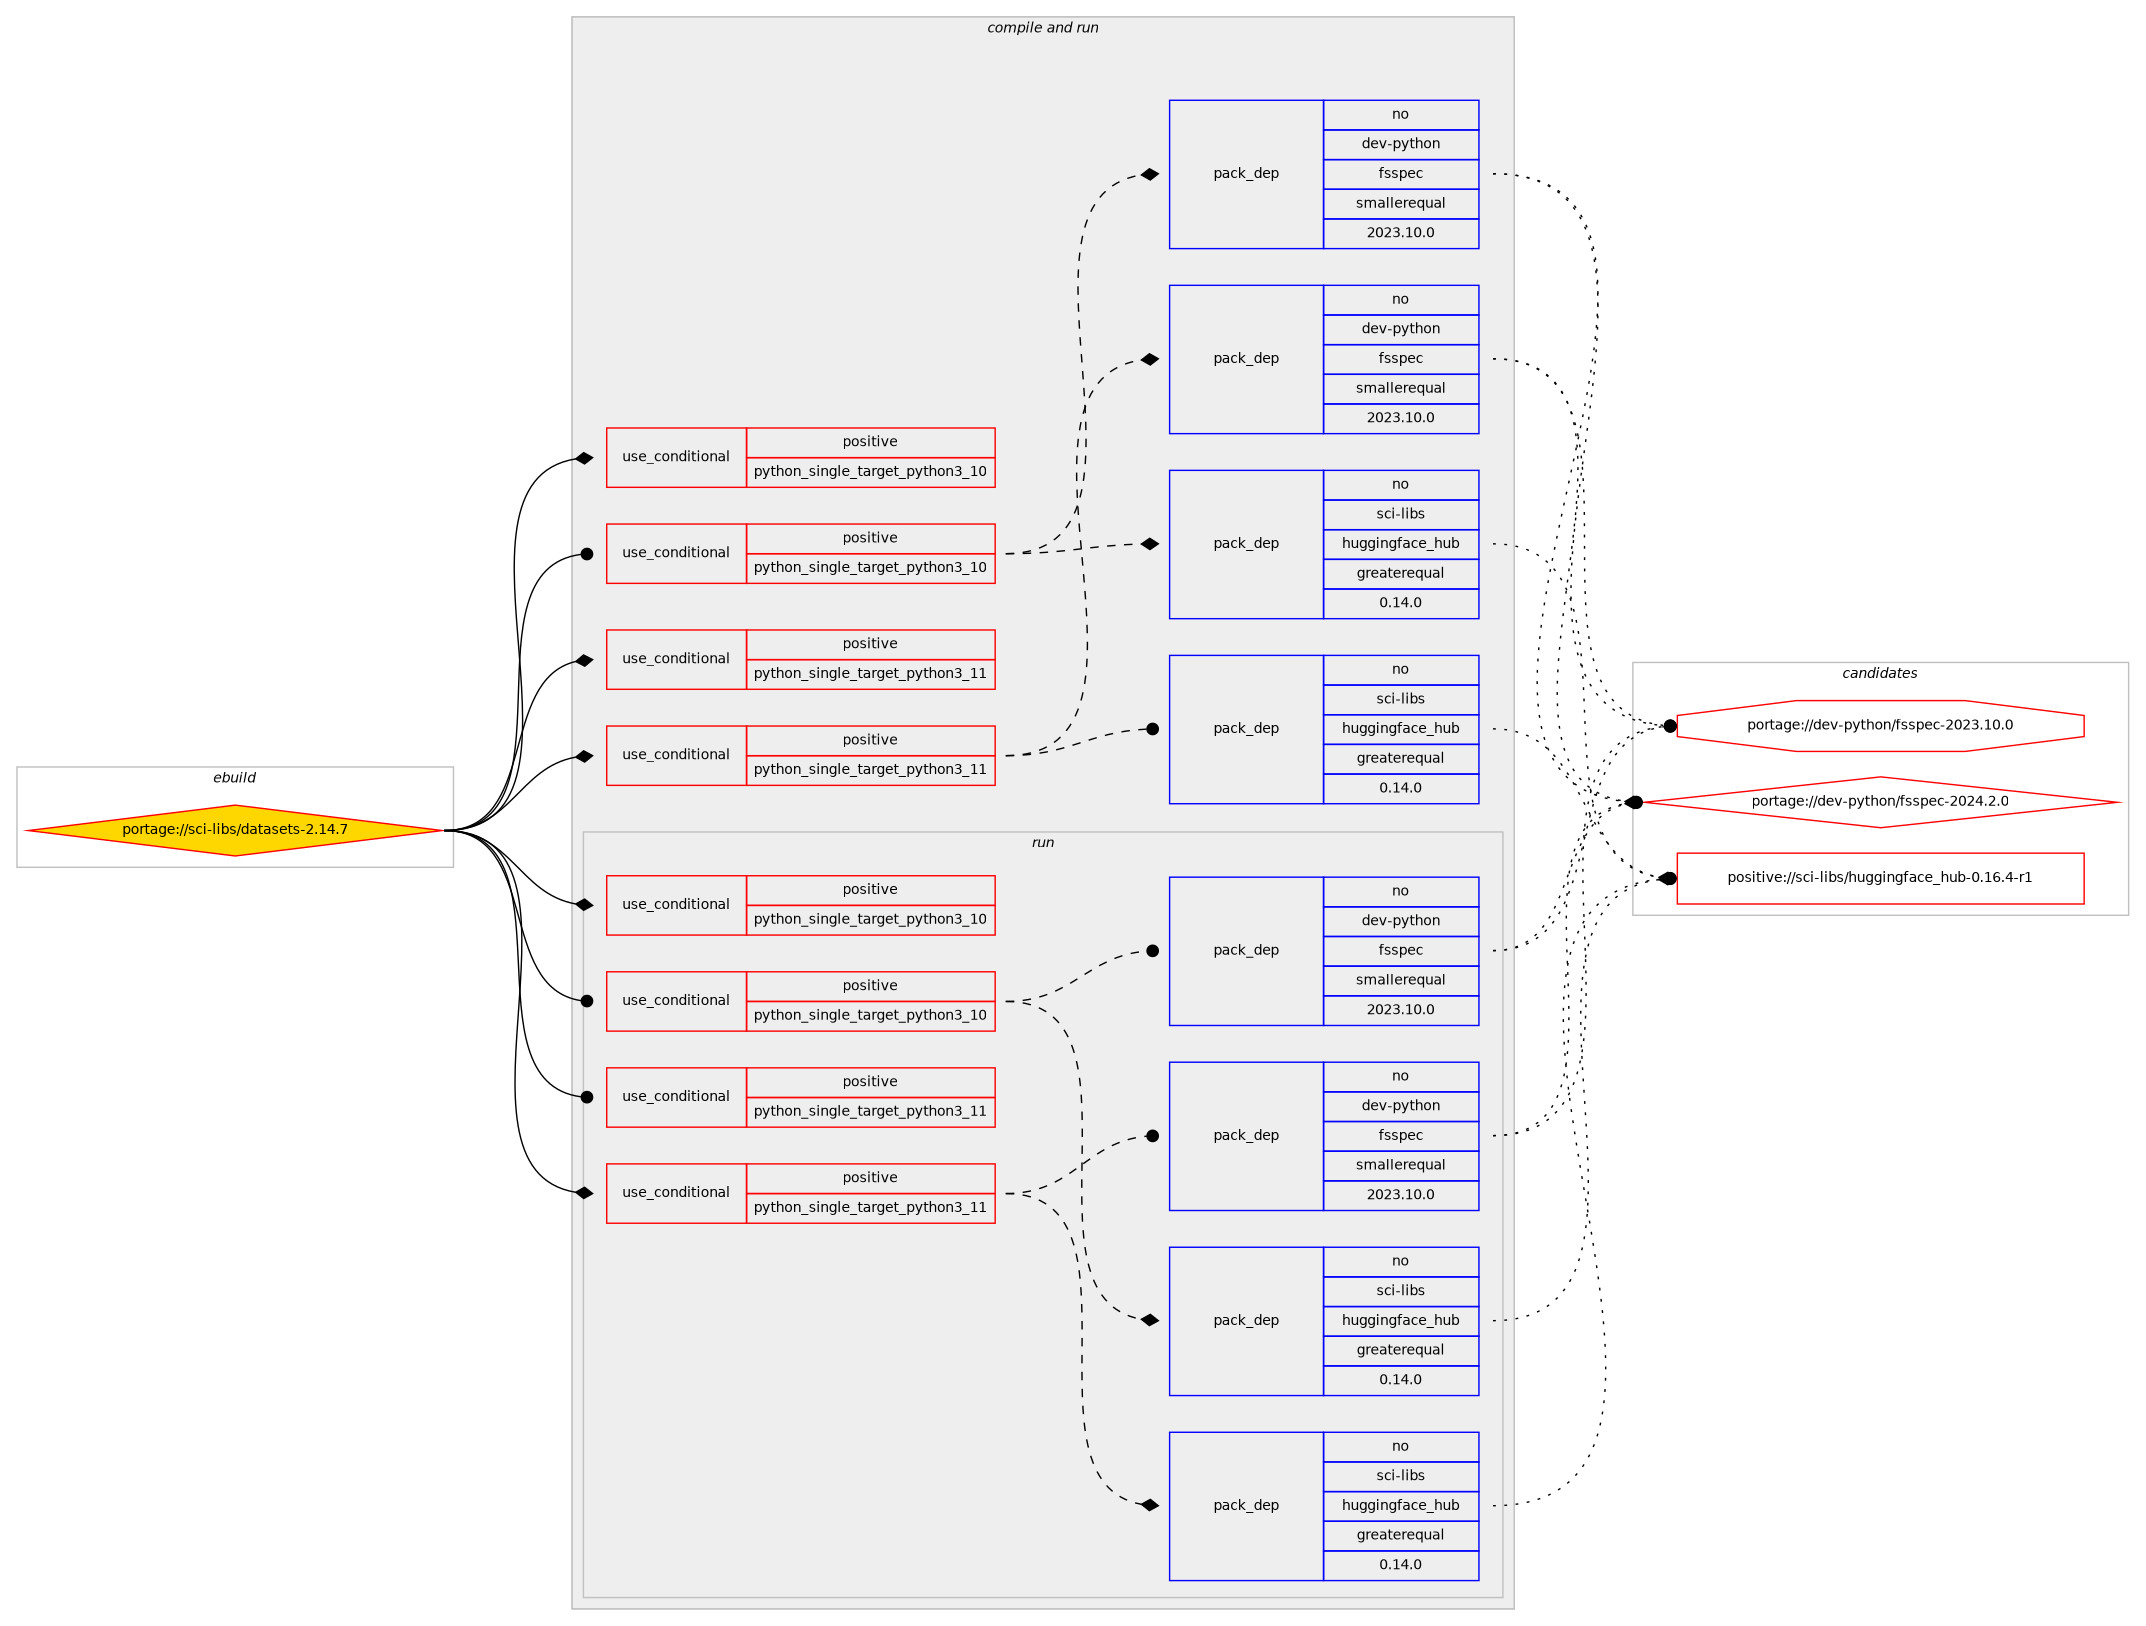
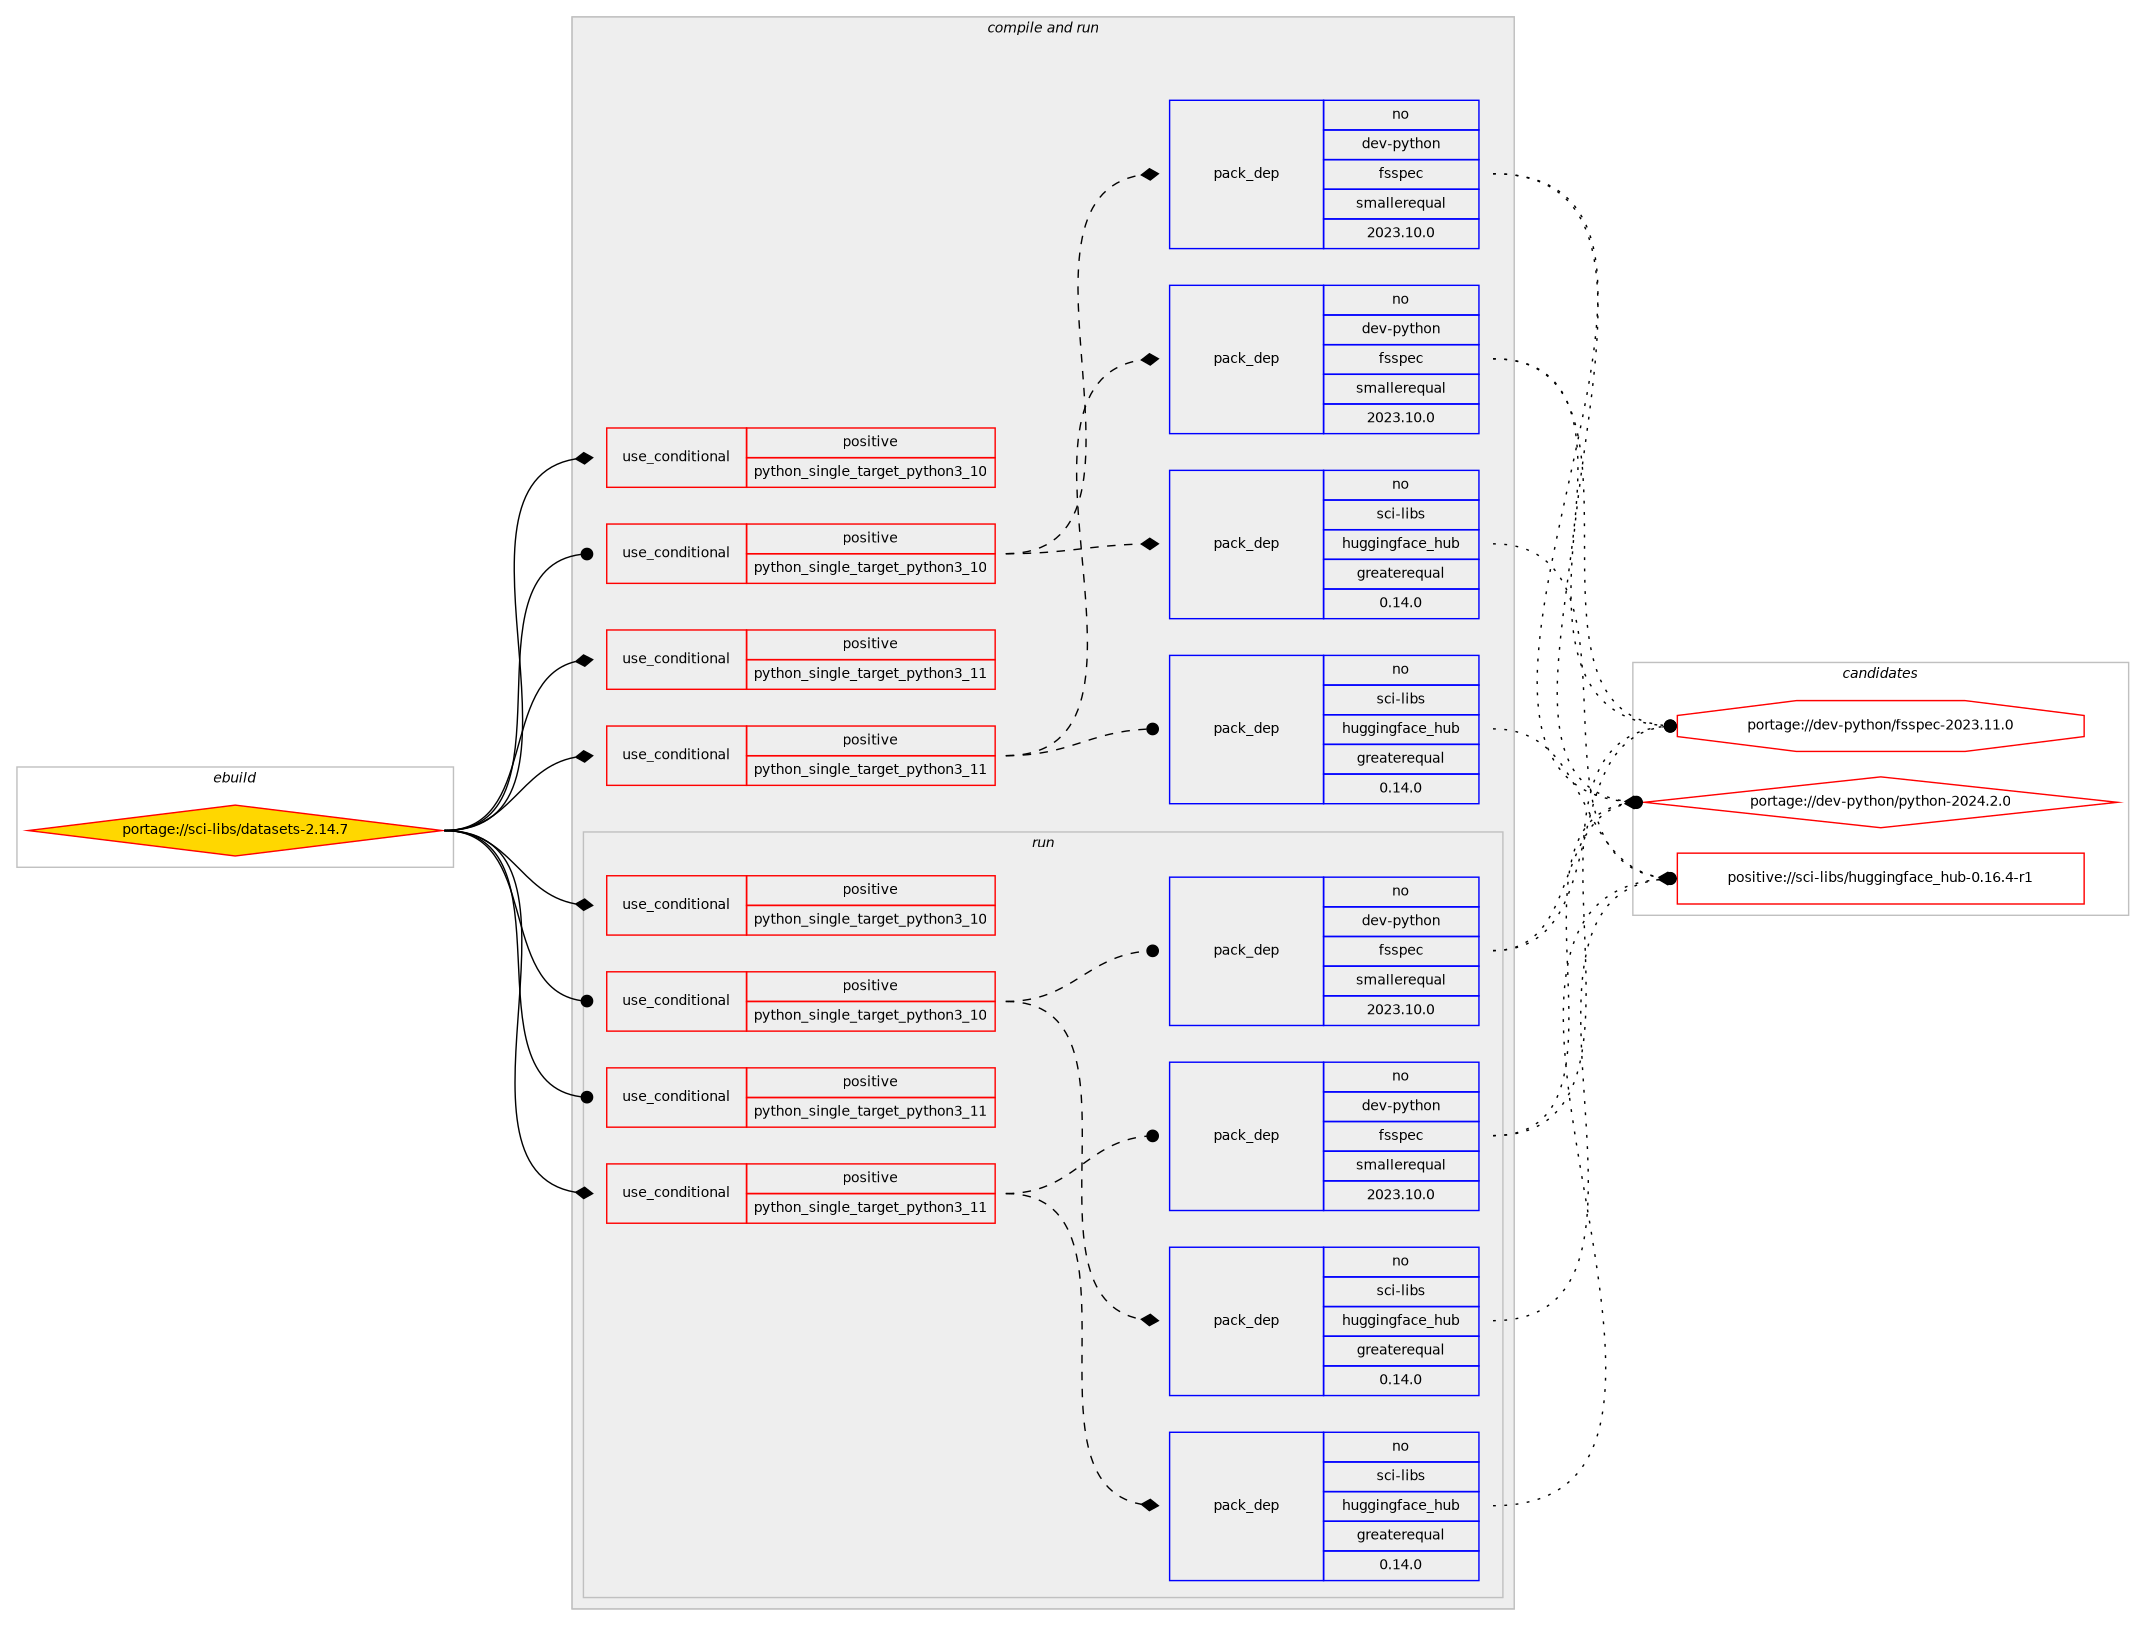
node "portage://dev-python/fsspec-2023.10.0": label "portage://dev-python/fsspec-2023.10.0" -> "portage://dev-python/fsspec-2023.11.0"
node "portage://dev-python/fsspec-2024.2.0": label "portage://dev-python/fsspec-2024.2.0" -> "portage://dev-python/python-2024.2.0"
